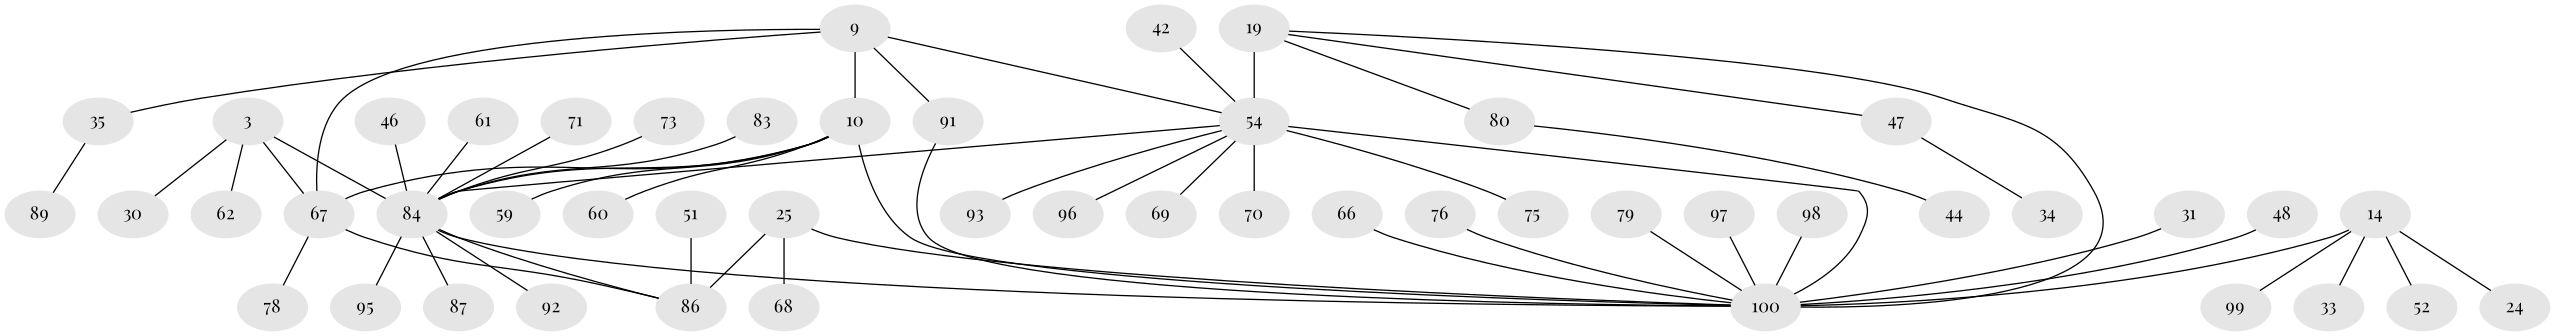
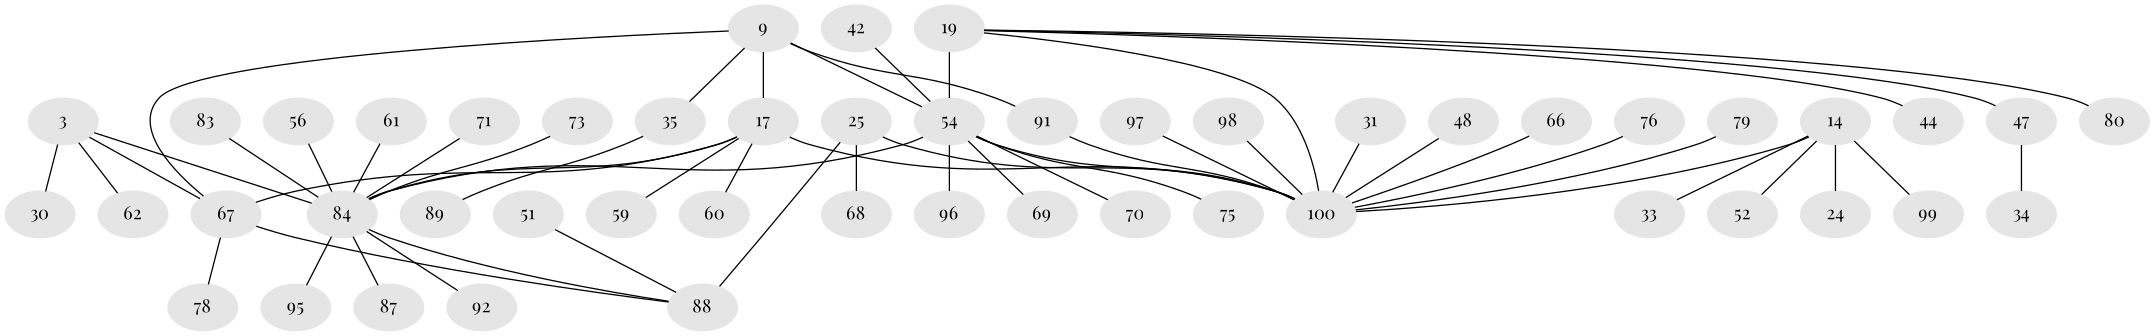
node "46": label "46" -> "56"
node "10": label "10" -> "17"
edge "80" -- "44": now "19" -- "44"
node "93": removed
edge "84" -- "100": removed
node "86": label "86" -> "88"
